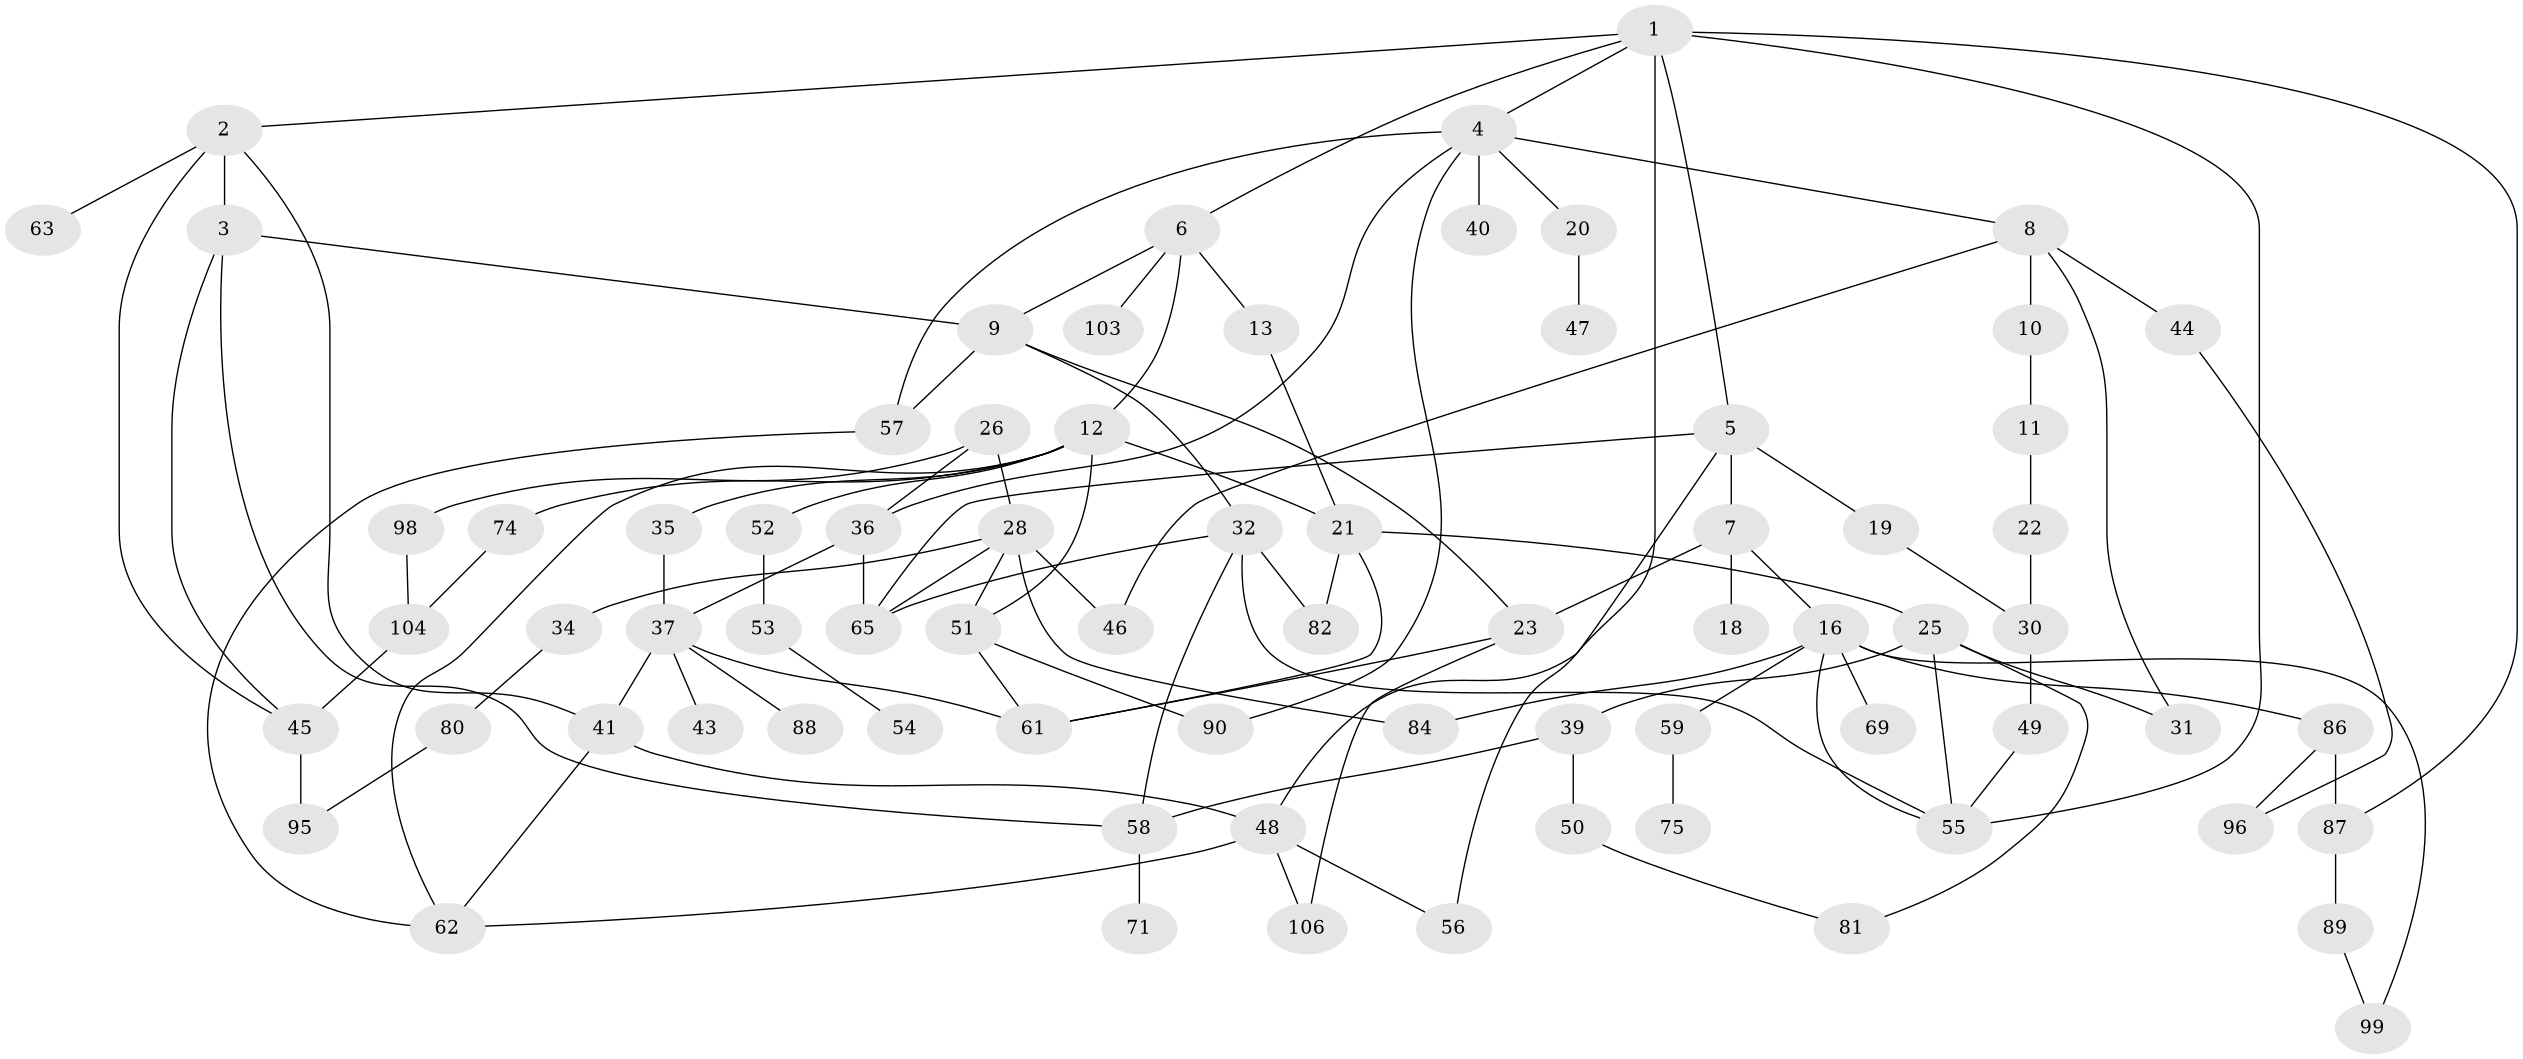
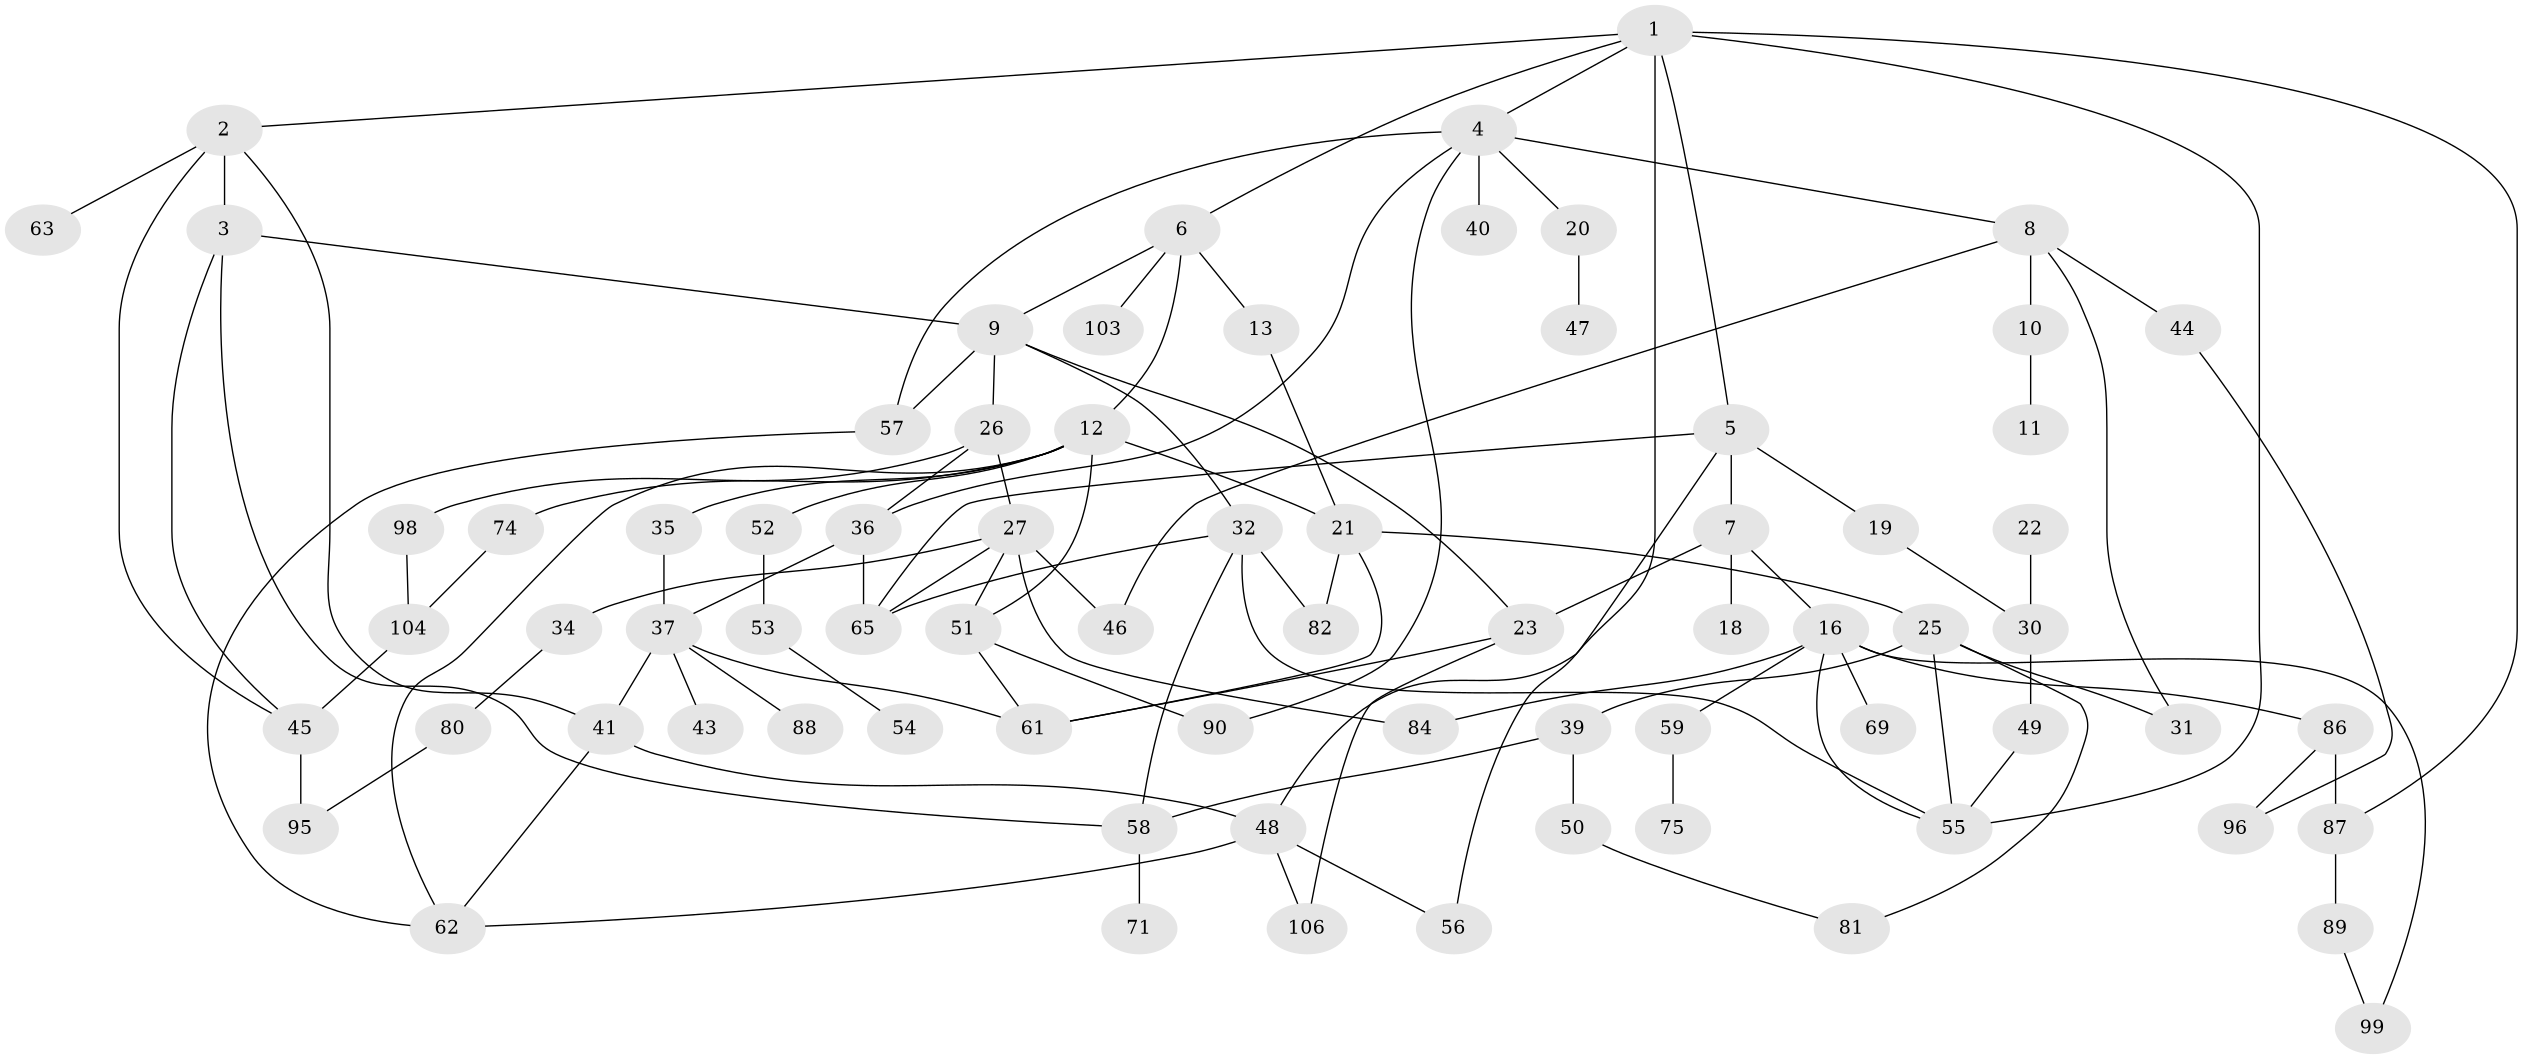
edge "9" -- "26": added
edge "11" -- "22": removed
node "28": label "28" -> "27"
